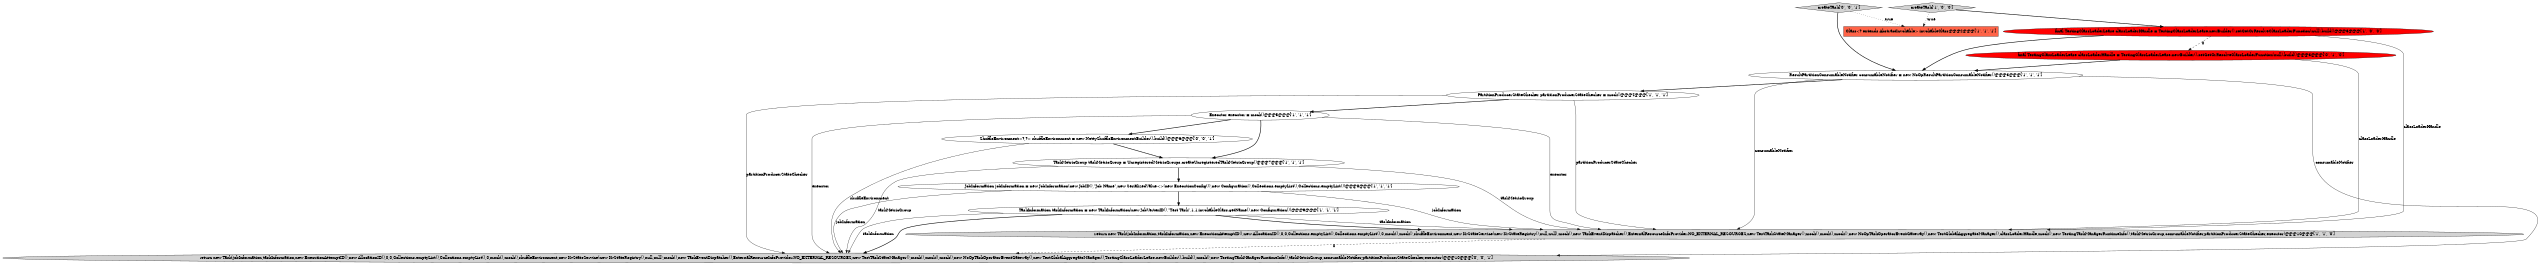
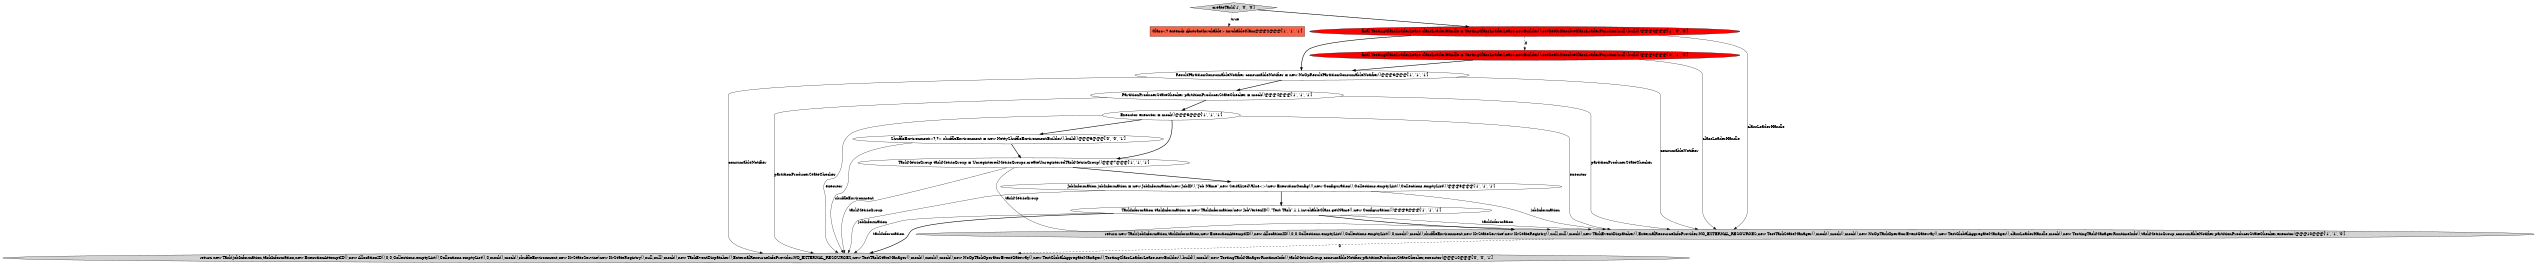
node "createTask['0', '0', '1']": removed
